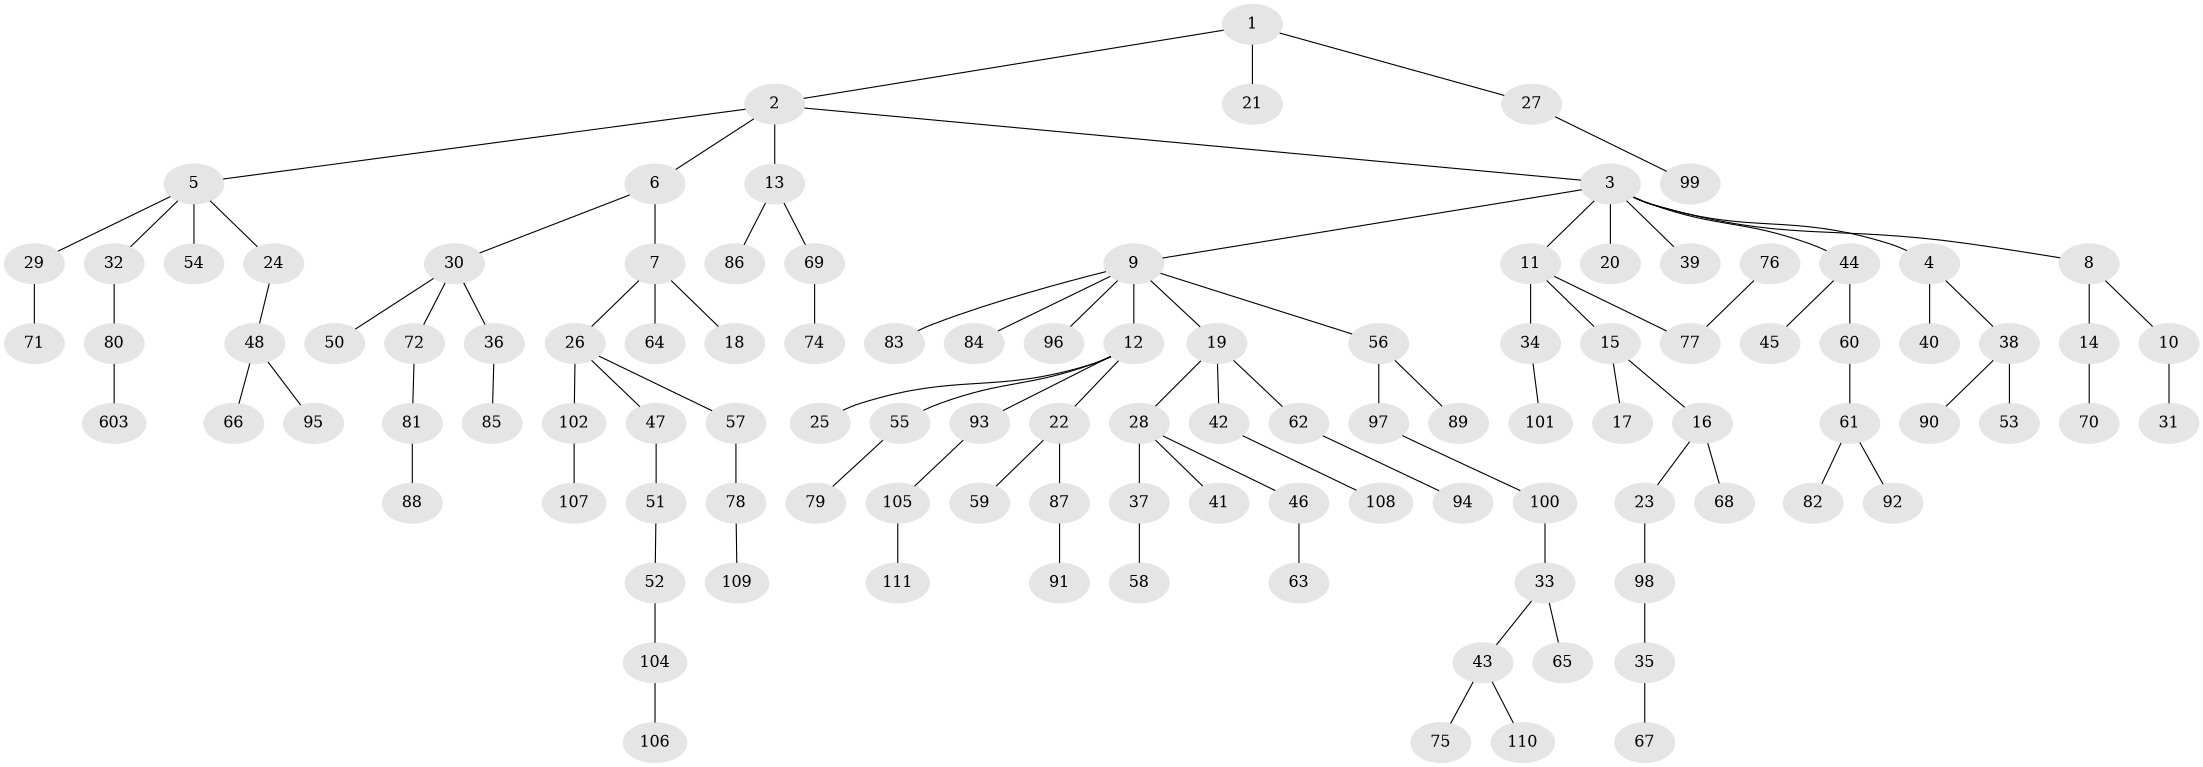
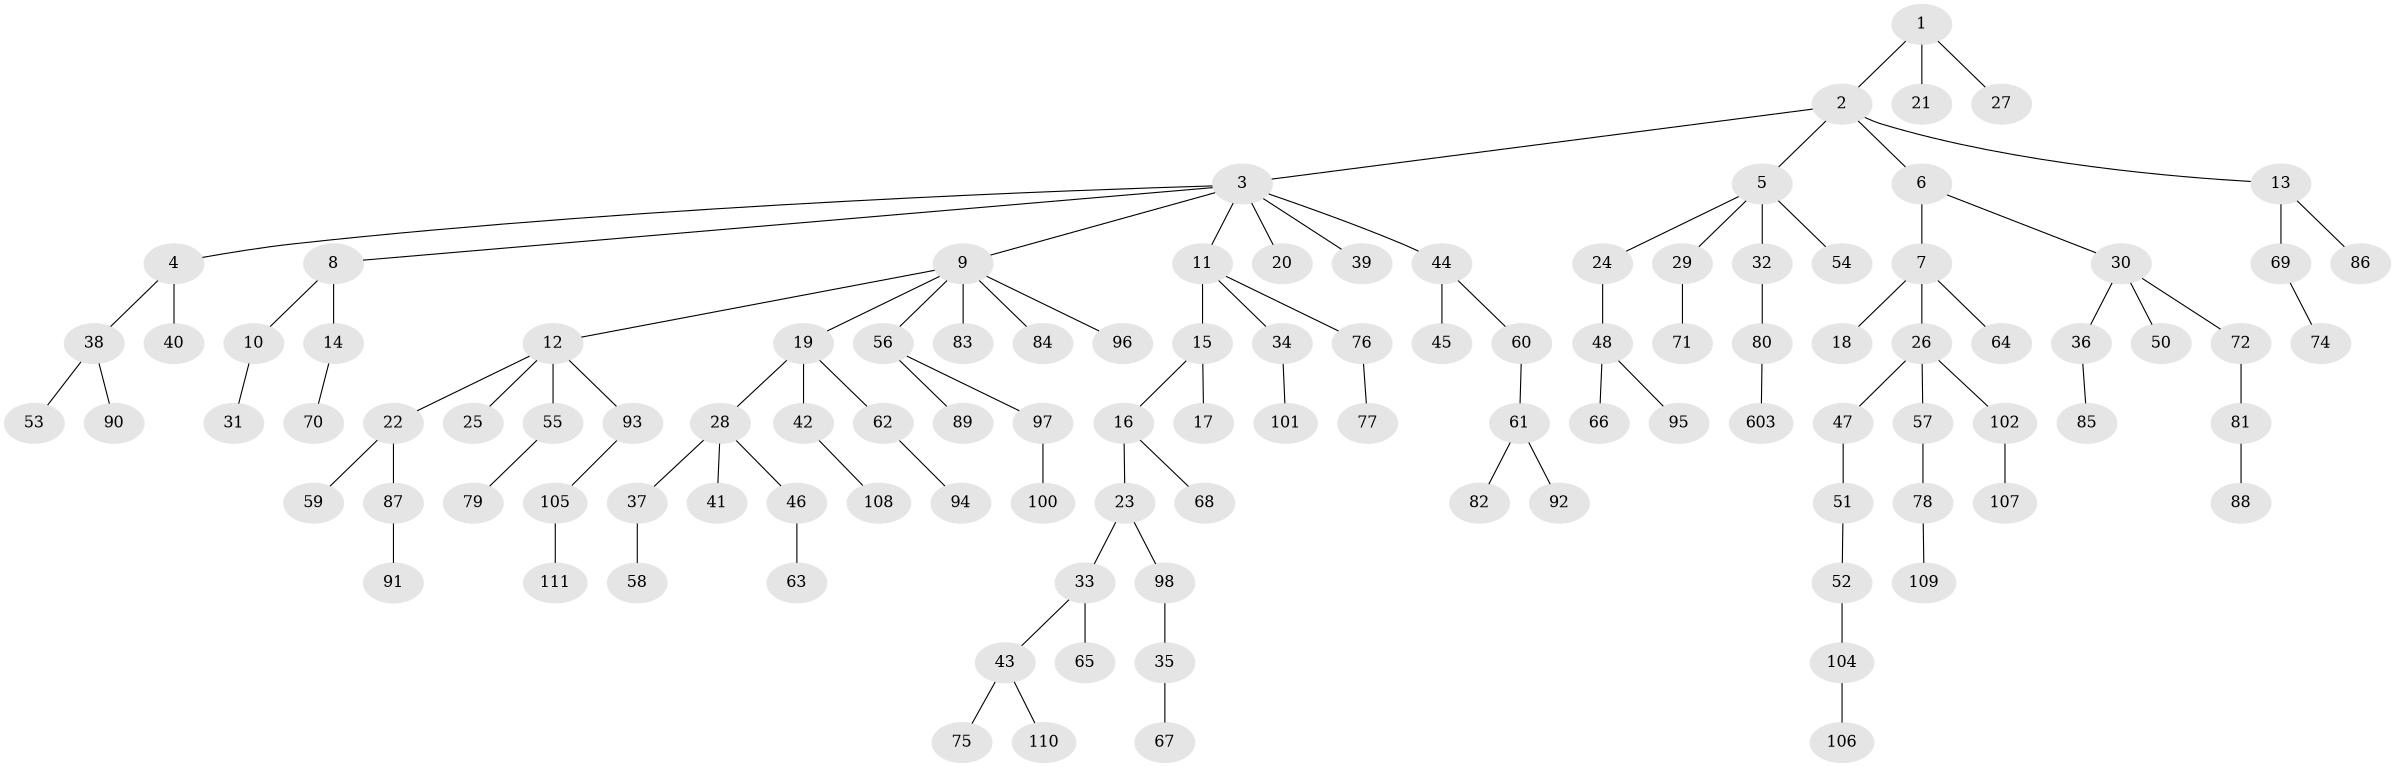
node "99": removed
edge "11" -- "77": now "11" -- "76"
edge "100" -- "33": now "23" -- "33"
